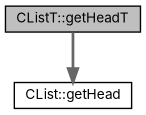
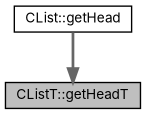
edge "CListT::getHeadT" -> "CList::getHead": reversed
